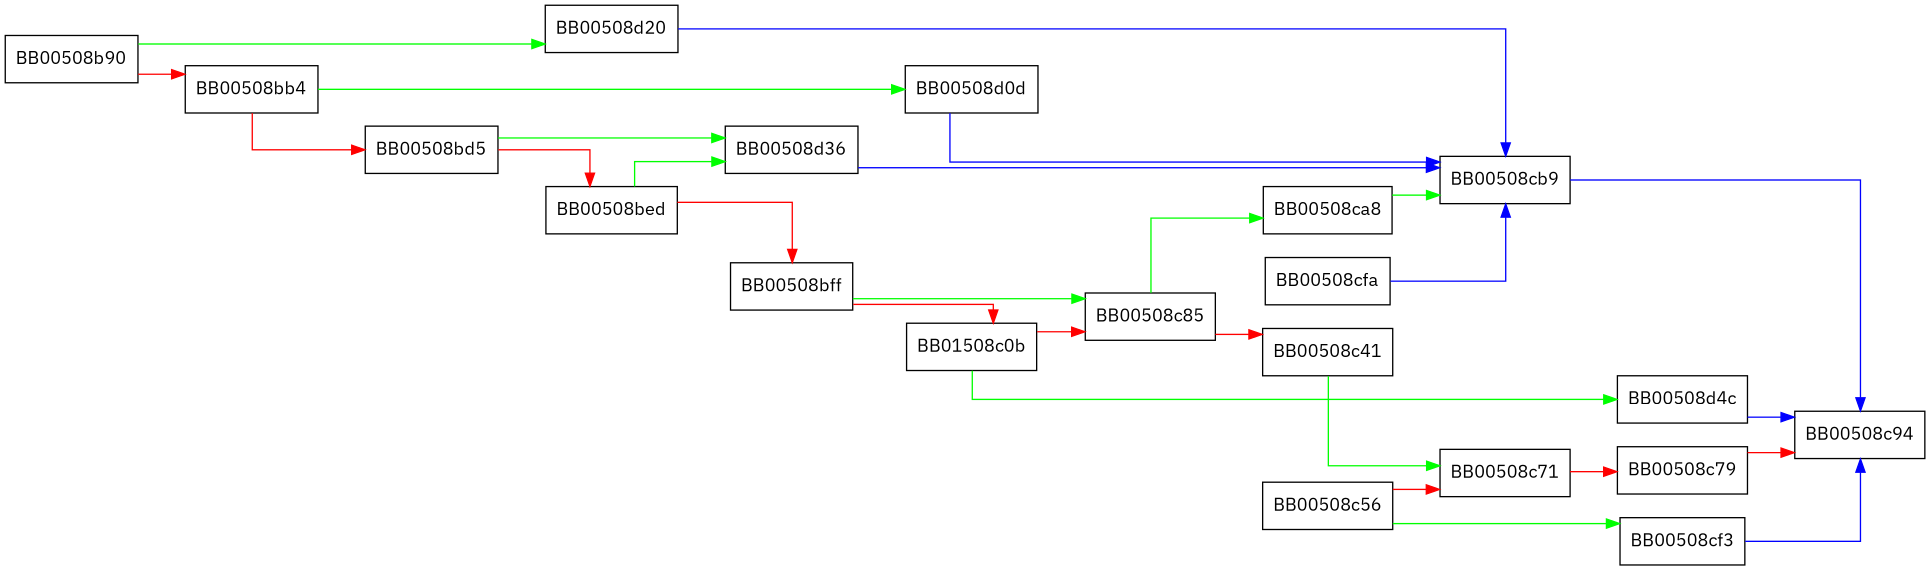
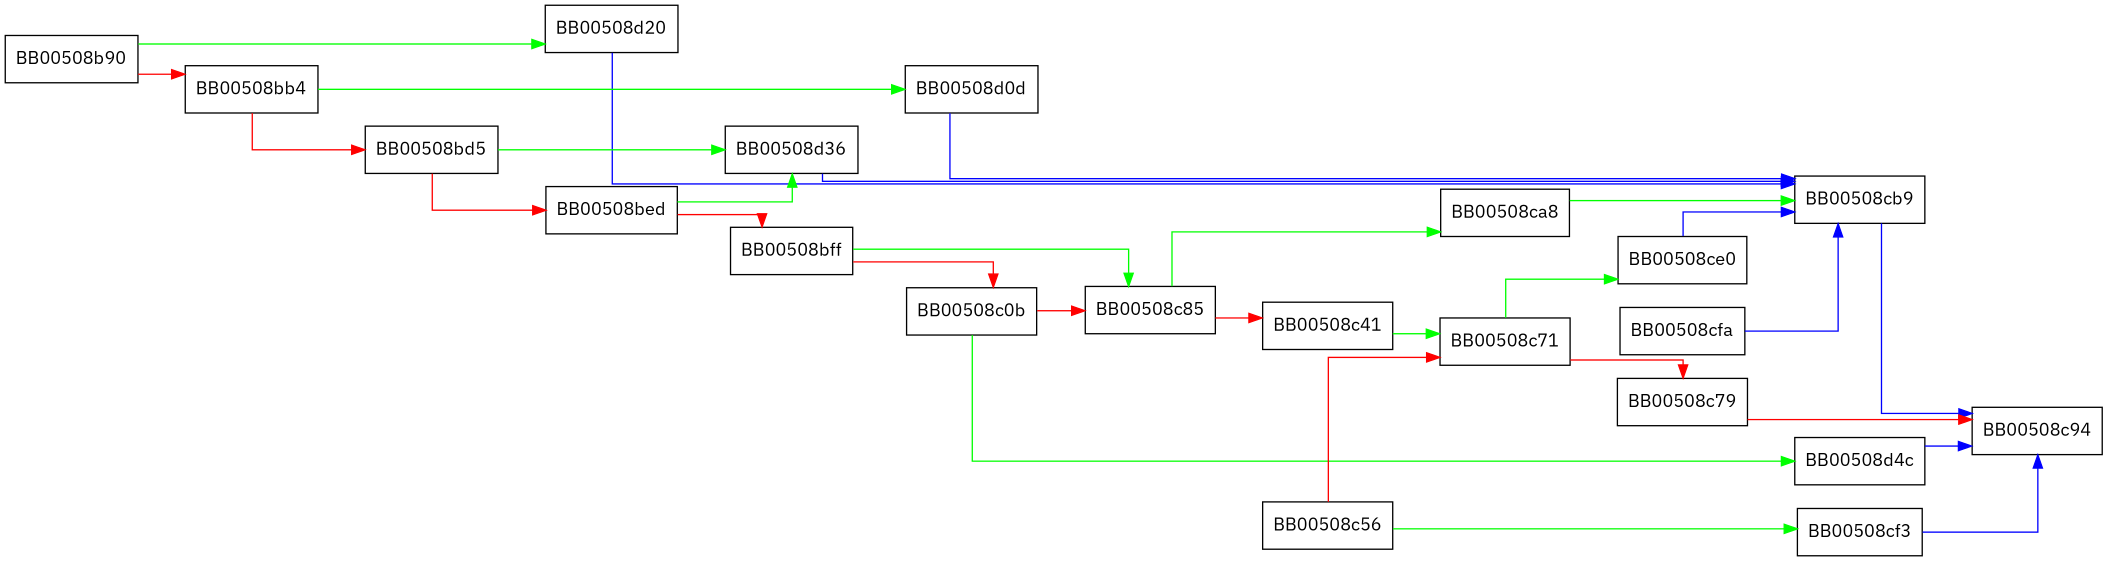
node "BB00508ce0": added
node "BB01508c0b": label "BB01508c0b" -> "BB00508c0b"
